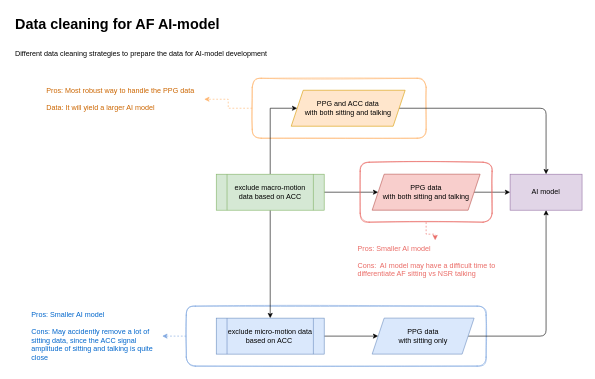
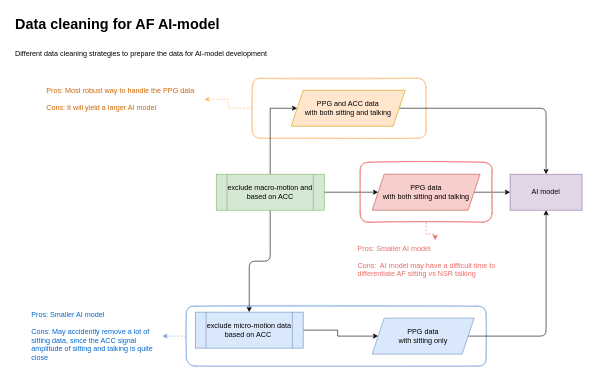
node "Pros: Most robust way to handle the PPG data Data: It will yield a larger AI model": label "Pros: Most robust way to handle the PPG data Data: It will yield a larger AI model" -> "Pros: Most robust way to handle the PPG data Cons: It will yield a larger AI model"
node "exclude macro-motion data based on ACC": label "exclude macro-motion data based on ACC" -> "exclude macro-motion and based on ACC"
node "exclude micro-motion data based on ACC": moved (270, 336) -> (249, 330)
